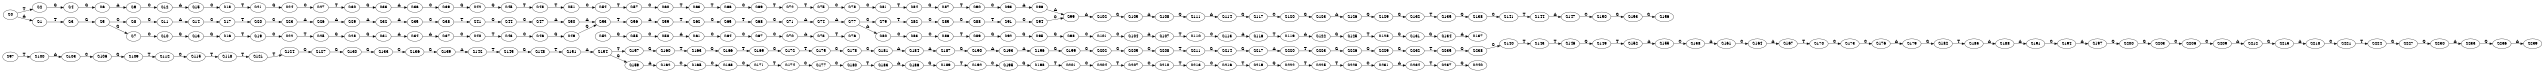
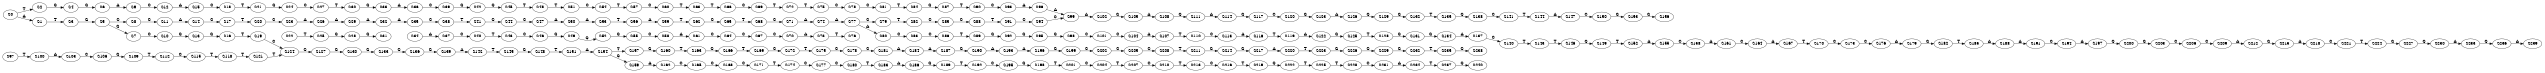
edge "S49" -> "S53": now "S49" -> "S52"
edge "S19" -> "S22": now "S19" -> "S124"
edge "S31" -> "S34": removed, label "A"
edge "S238" -> "S140": now "S137" -> "S140"
